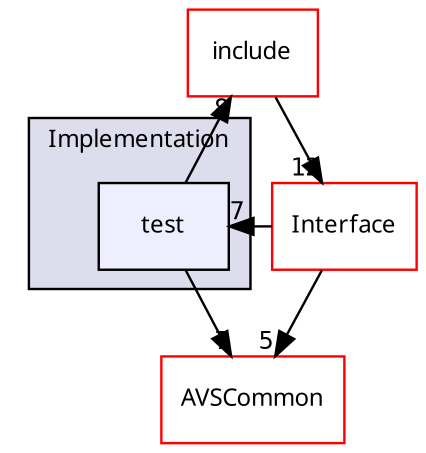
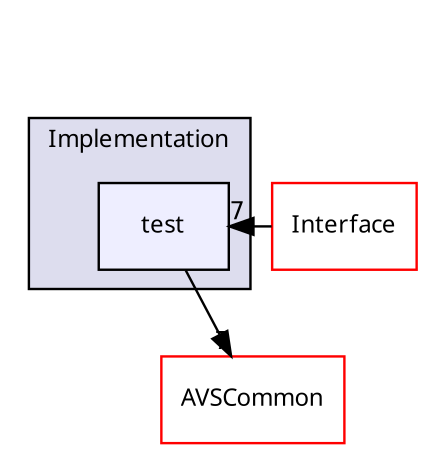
node "include": removed
edge "Interface" -> "AVSCommon": removed
